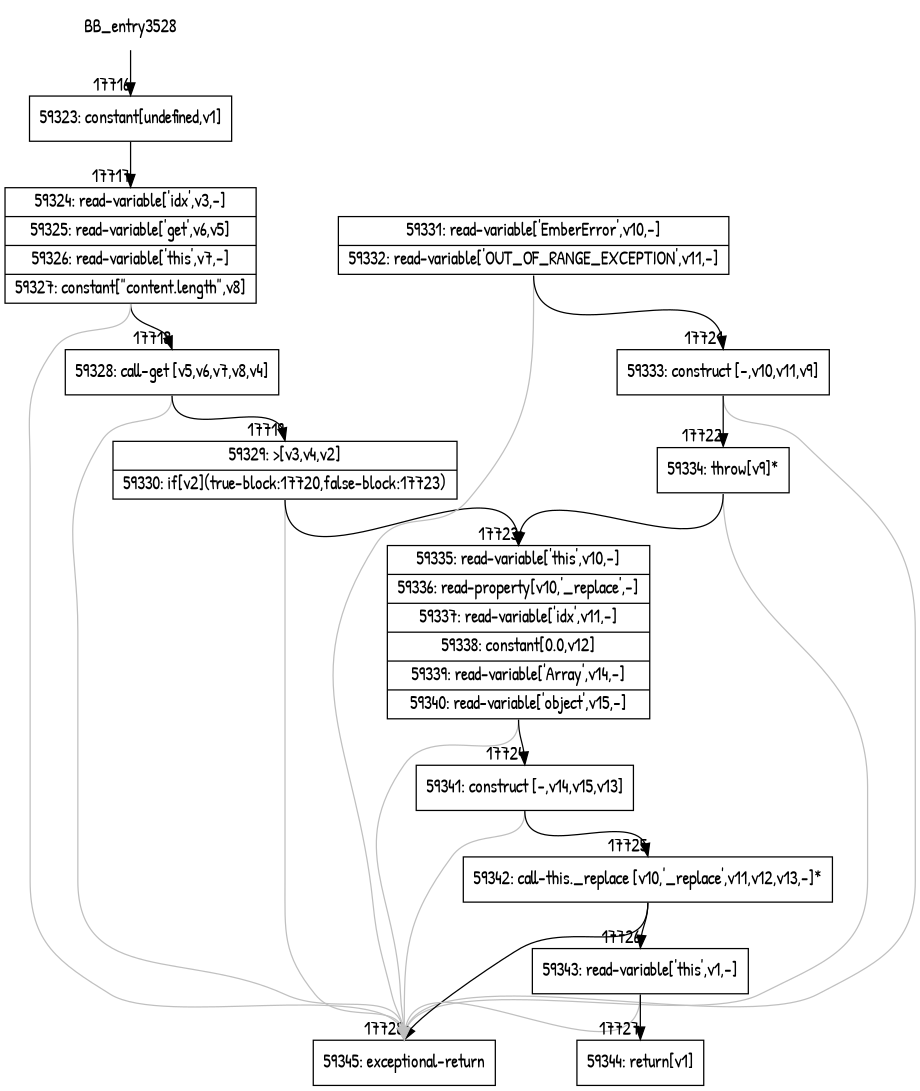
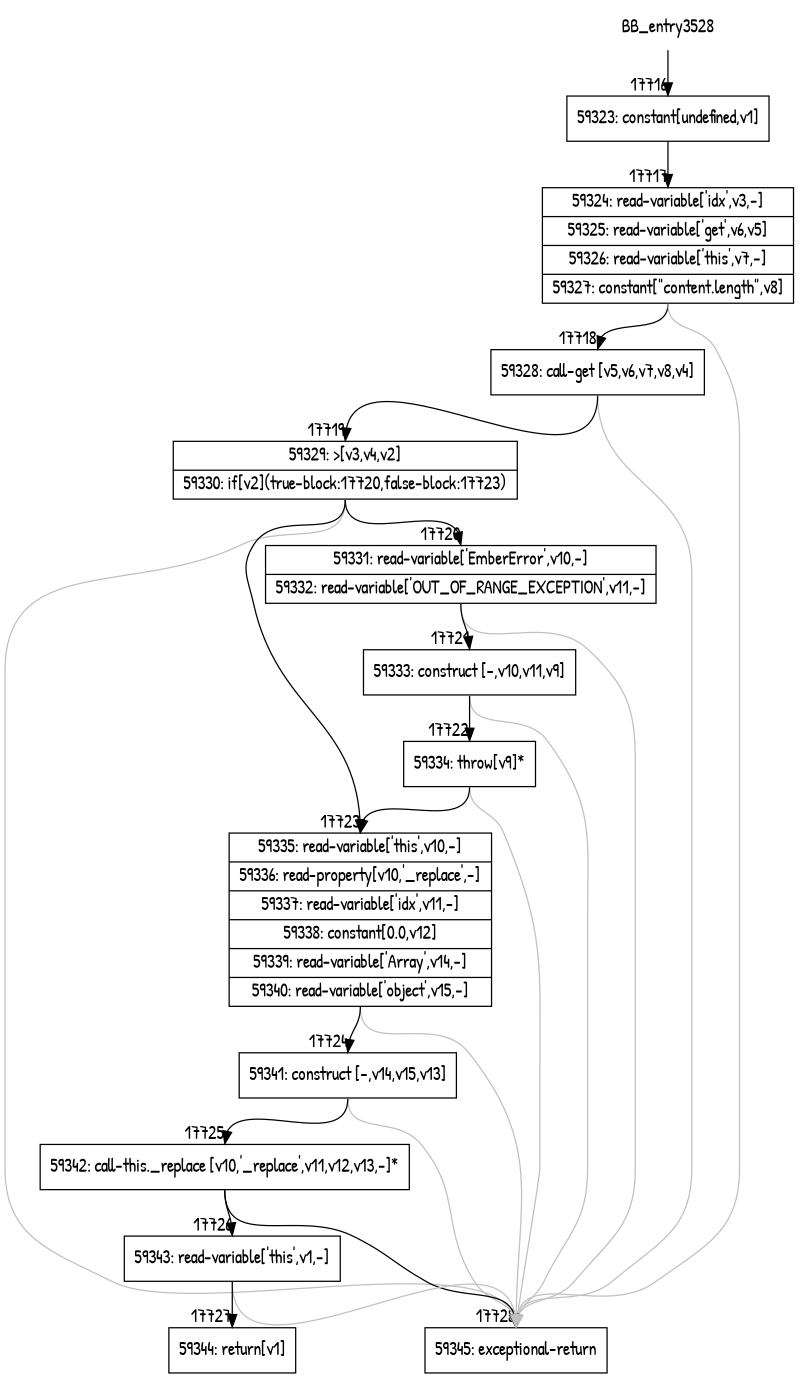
edge "59329: >[v3,v4,v2]" -> "59331: read-variable['EmberError',v10,-]": added
